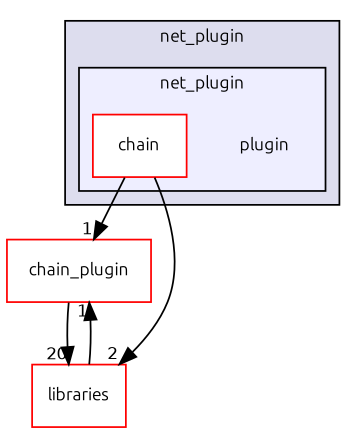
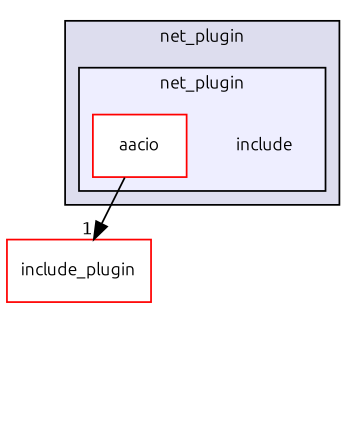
node "chain": label "chain" -> "aacio"
node "plugin": label "plugin" -> "include"
node "chain_plugin": label "chain_plugin" -> "include_plugin"
node "libraries": removed
